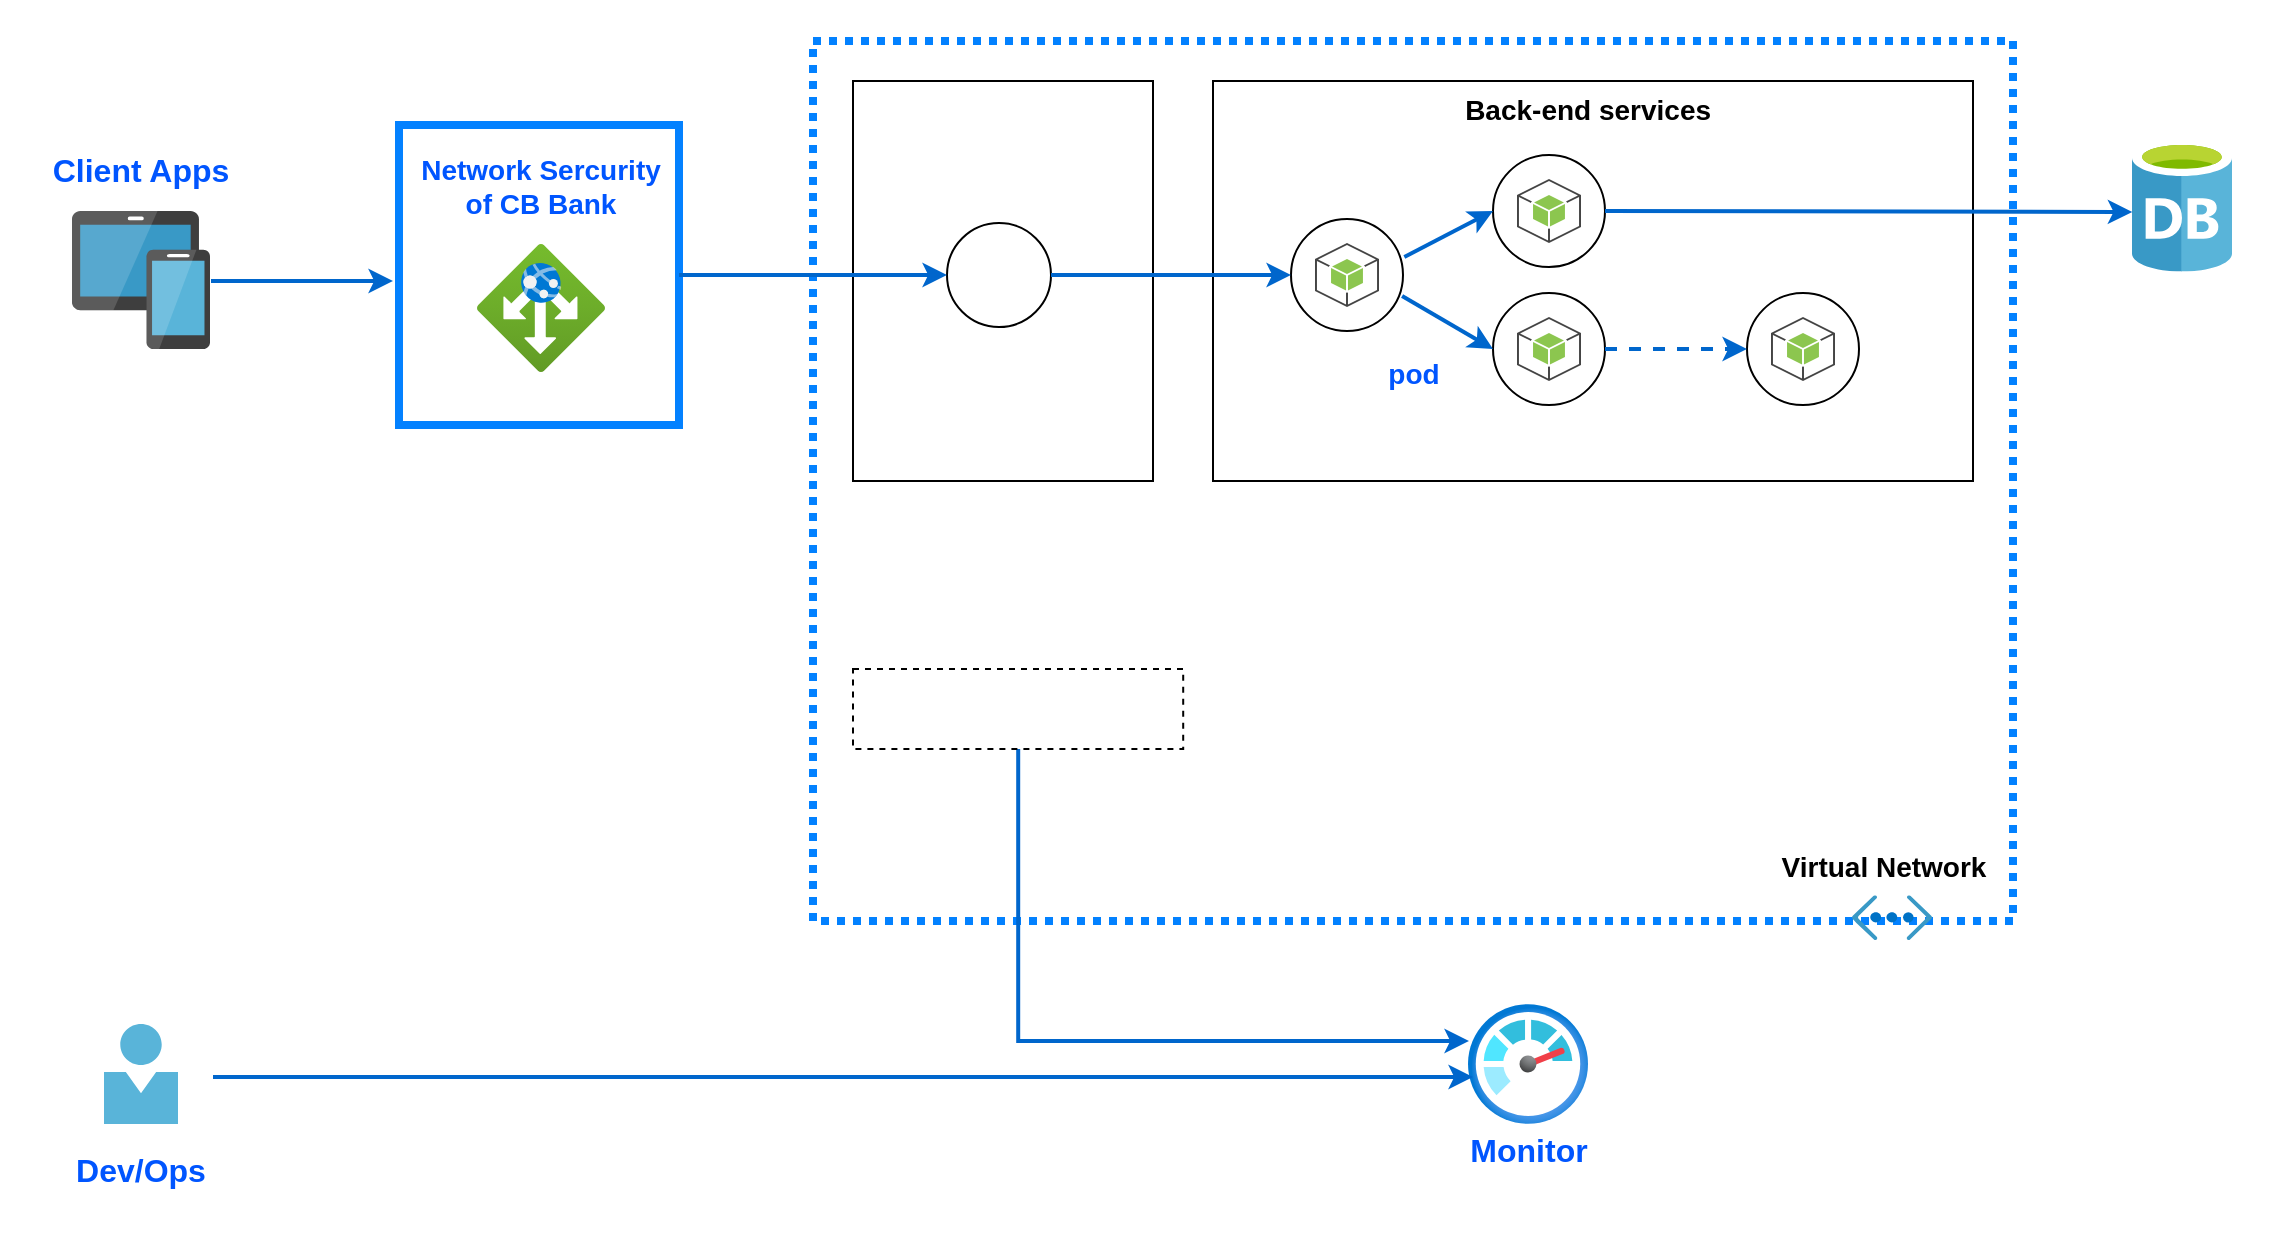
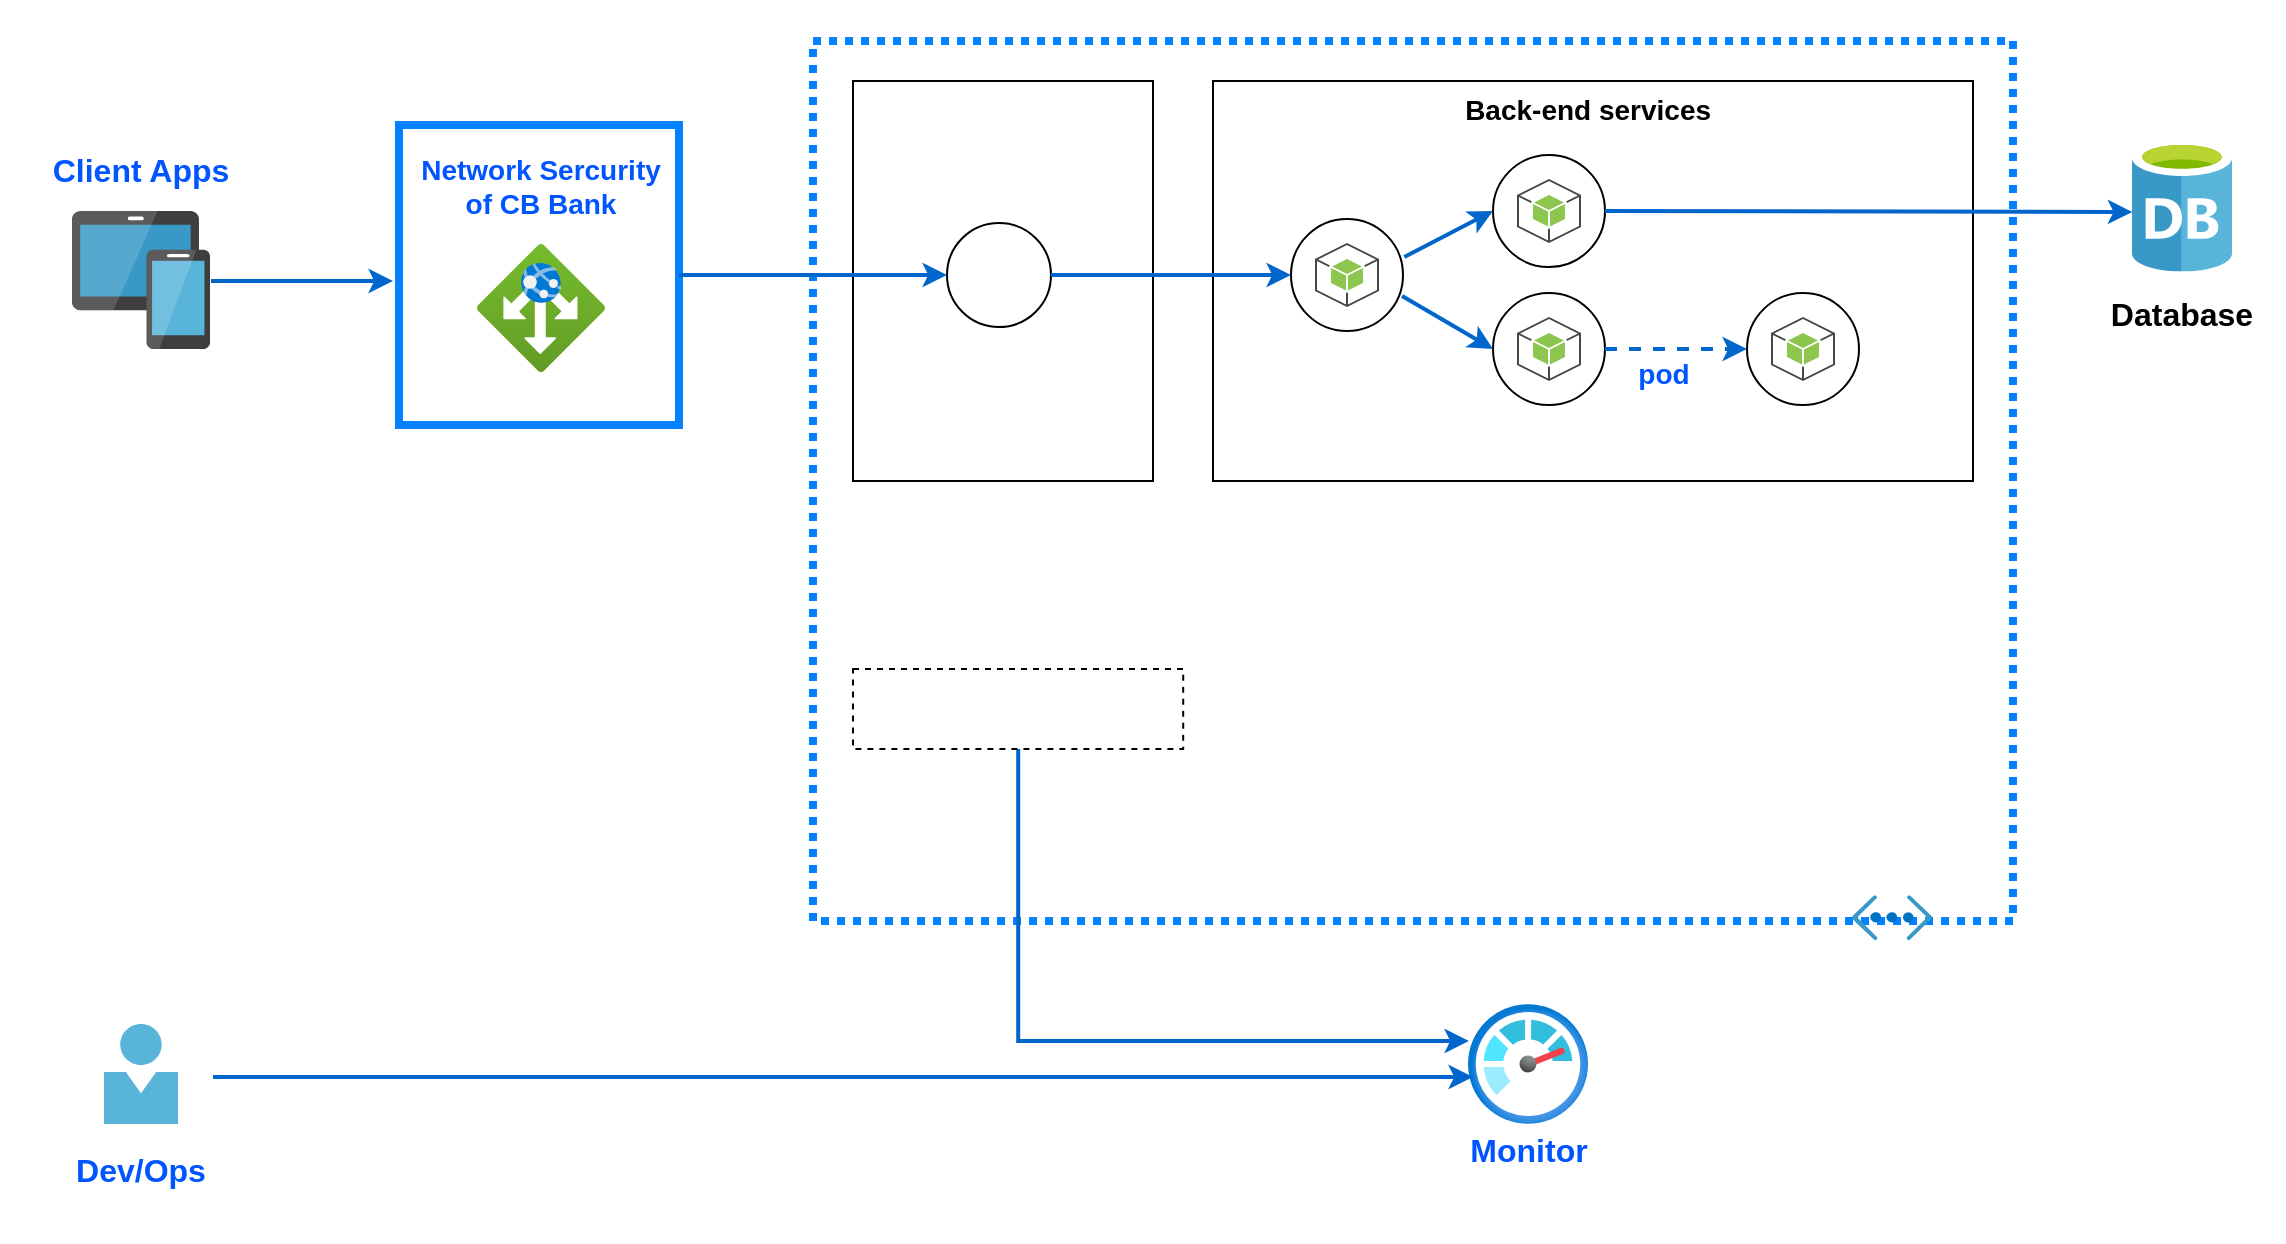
node "Database": added
node "pod": moved (1415, 375) -> (1665, 375)
node "Virtual Network": removed
